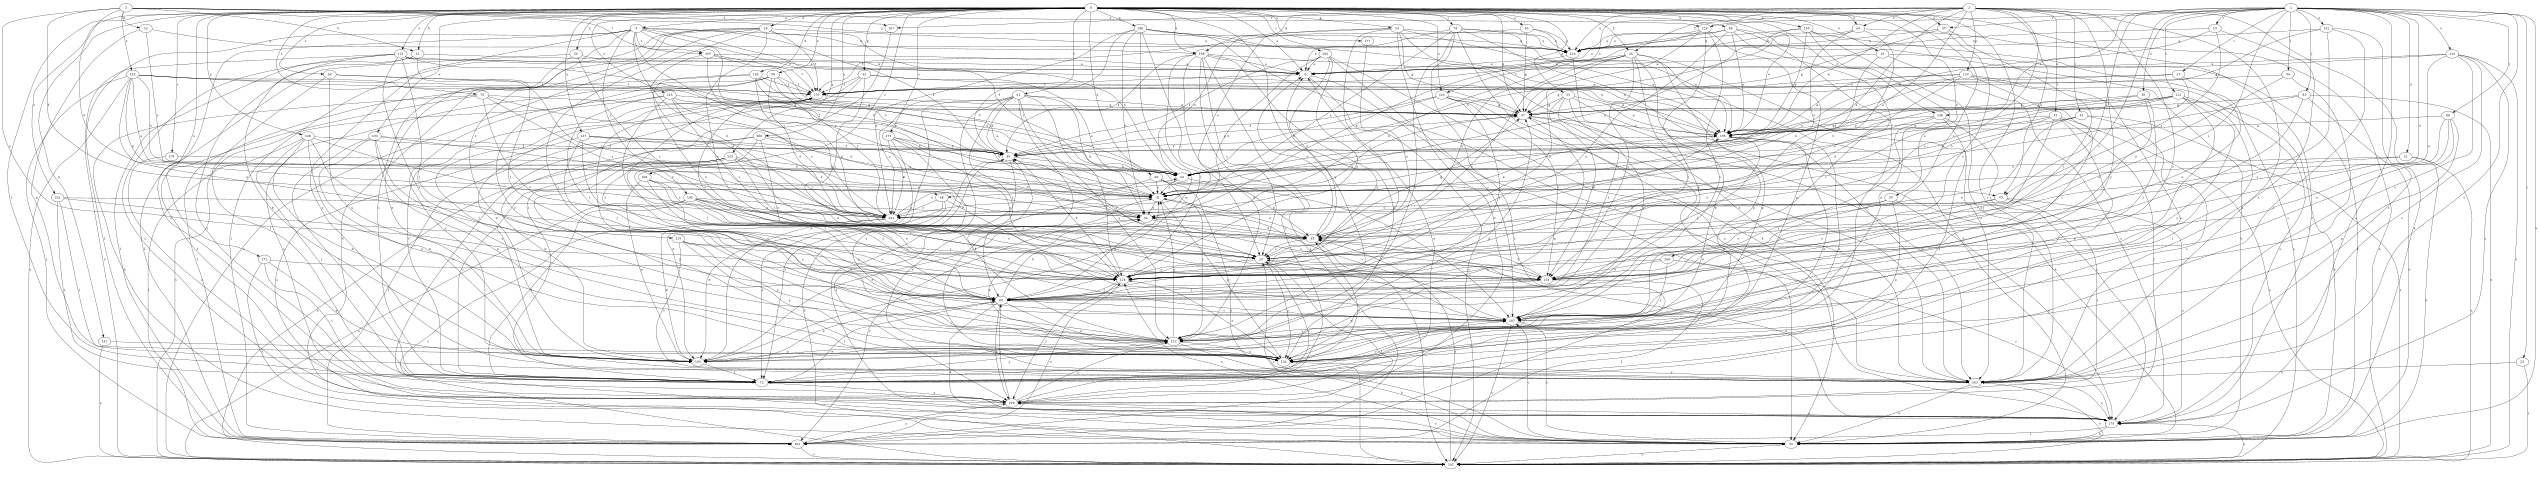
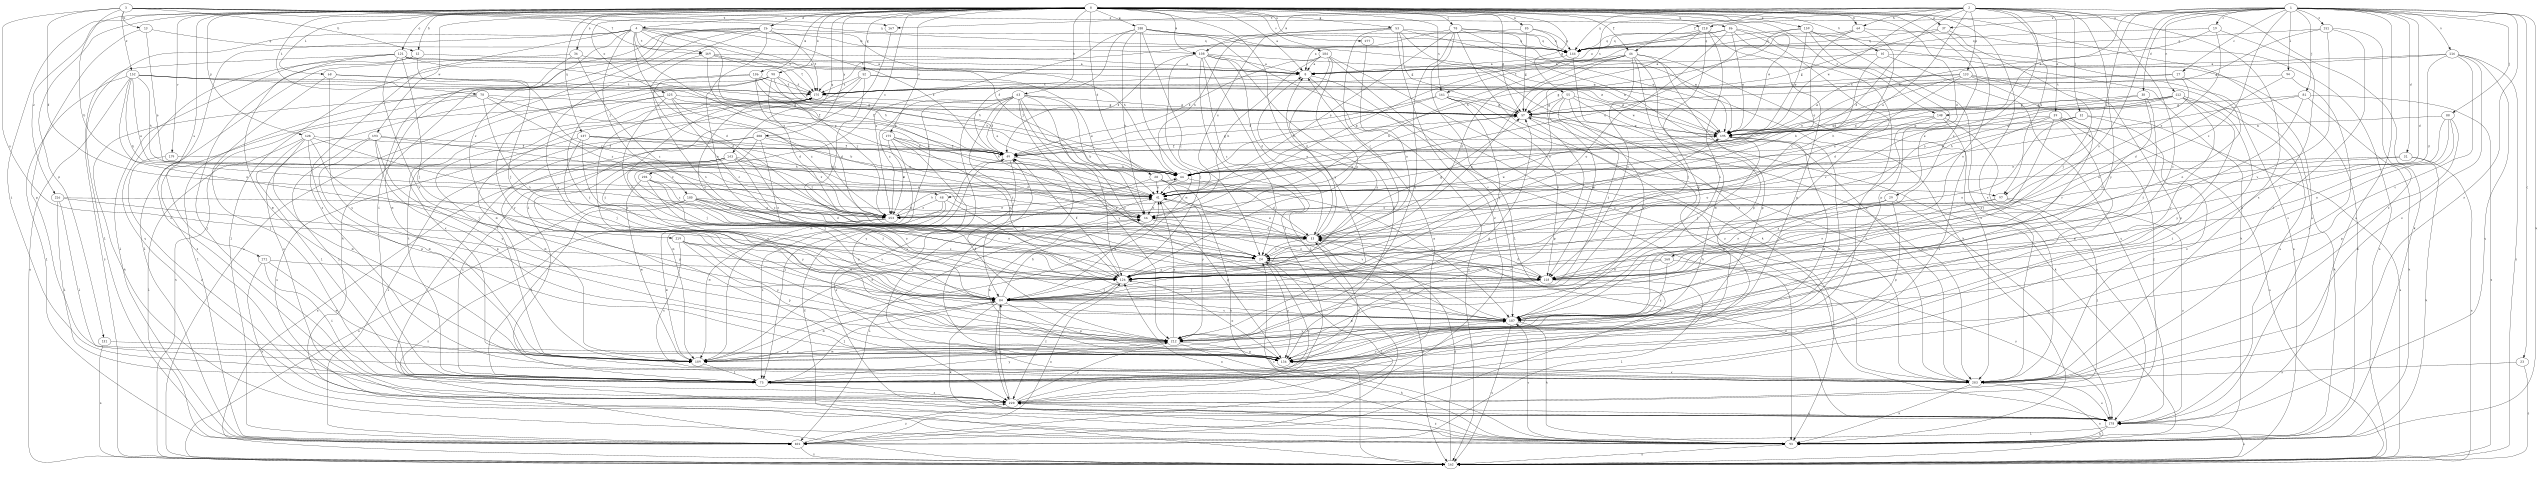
edge "108" -> "212": now "108" -> "33"
edge "41" -> "153": reversed
edge "63" -> "187": added, label "v"
